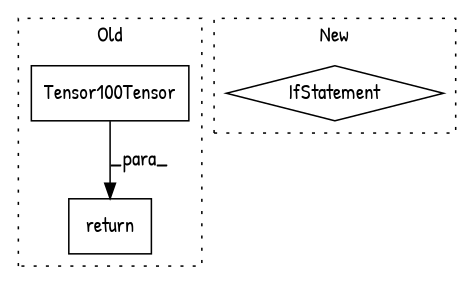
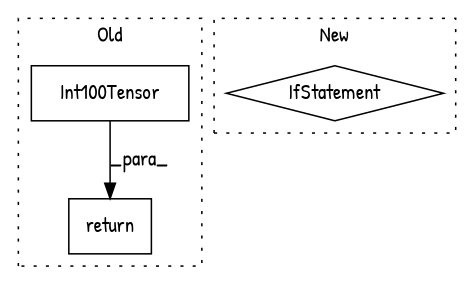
node "Tensor100Tensor": label "Tensor100Tensor" -> "Int100Tensor"
